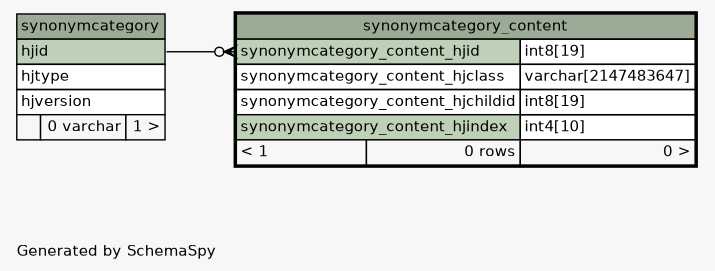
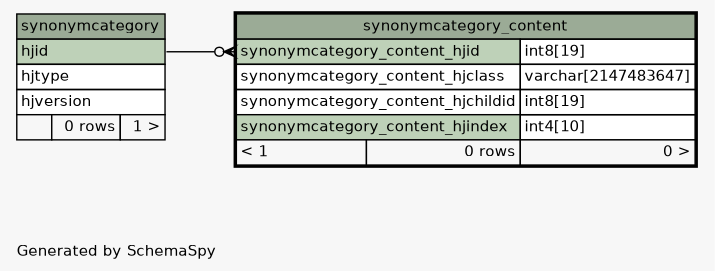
node "synonymcategory": text "0 varchar" -> "0 rows"
